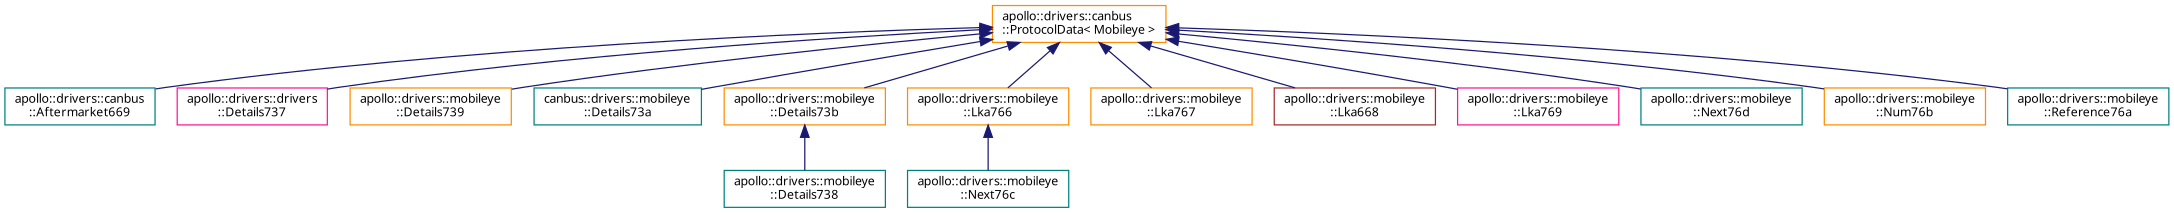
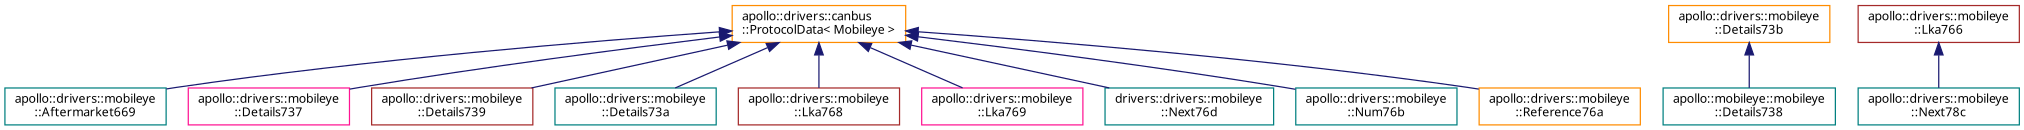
edge "apollo::drivers::mobileye ::Details73b" -> "apollo::drivers::canbus ::ProtocolData< Mobileye >": removed
edge "apollo::drivers::mobileye ::Lka766" -> "apollo::drivers::canbus ::ProtocolData< Mobileye >": removed
node "apollo::drivers::canbus ::Aftermarket669": label "apollo::drivers::canbus ::Aftermarket669" -> "apollo::drivers::mobileye ::Aftermarket669"
node "apollo::drivers::drivers ::Details737": label "apollo::drivers::drivers ::Details737" -> "apollo::drivers::mobileye ::Details737"
node "apollo::drivers::mobileye ::Details739": color darkorange -> brown
node "canbus::drivers::mobileye ::Details73a": label "canbus::drivers::mobileye ::Details73a" -> "apollo::drivers::mobileye ::Details73a"
node "apollo::drivers::mobileye ::Lka766": color darkorange -> brown
node "apollo::drivers::mobileye ::Lka767": removed
node "apollo::drivers::mobileye ::Lka668": label "apollo::drivers::mobileye ::Lka668" -> "apollo::drivers::mobileye ::Lka768"
node "apollo::drivers::mobileye ::Next76d": label "apollo::drivers::mobileye ::Next76d" -> "drivers::drivers::mobileye ::Next76d"
node "apollo::drivers::mobileye ::Num76b": color darkorange -> teal
node "apollo::drivers::mobileye ::Reference76a": color teal -> darkorange
node "apollo::drivers::mobileye ::Details738": label "apollo::drivers::mobileye ::Details738" -> "apollo::mobileye::mobileye ::Details738"
node "apollo::drivers::mobileye ::Next76c": label "apollo::drivers::mobileye ::Next76c" -> "apollo::drivers::mobileye ::Next78c"
